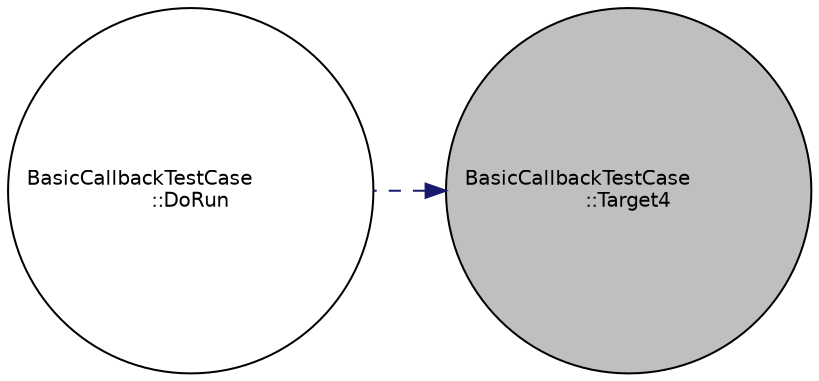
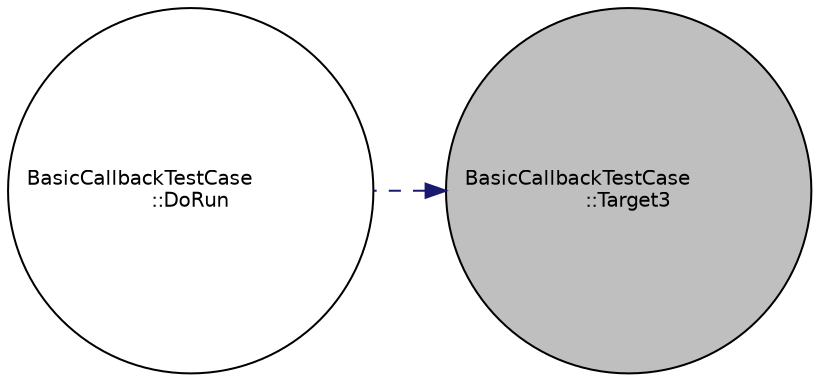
node "BasicCallbackTestCase ::Target4": label "BasicCallbackTestCase ::Target4" -> "BasicCallbackTestCase ::Target3"
